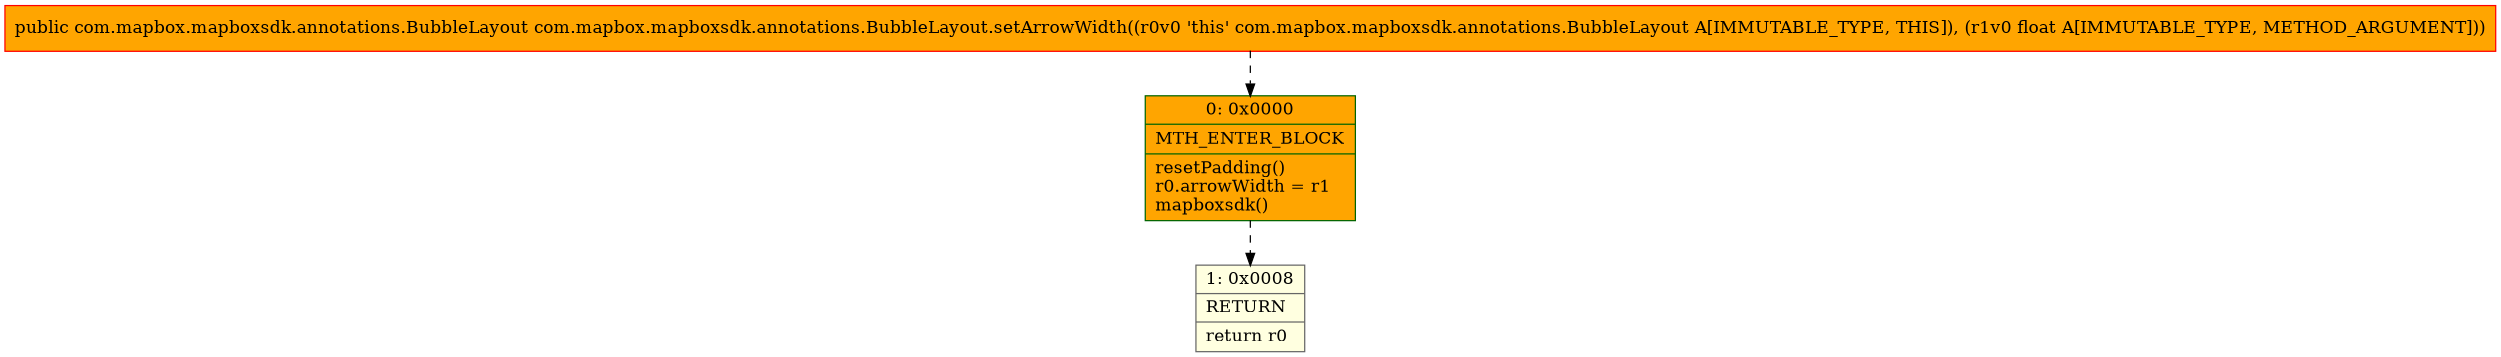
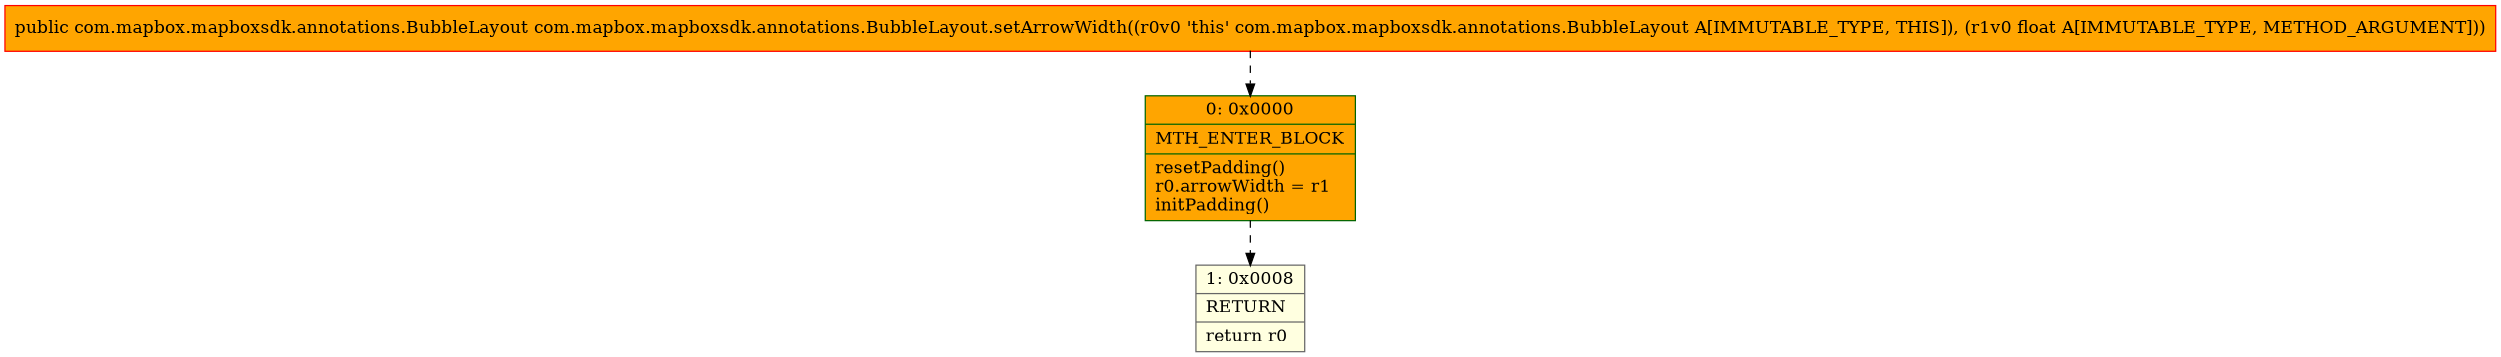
node "0: 0x0000": text "mapboxsdk()" -> "initPadding()"
